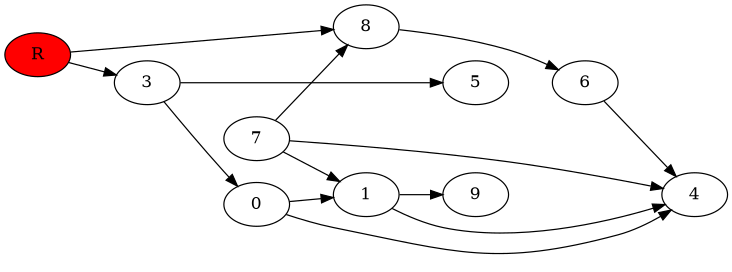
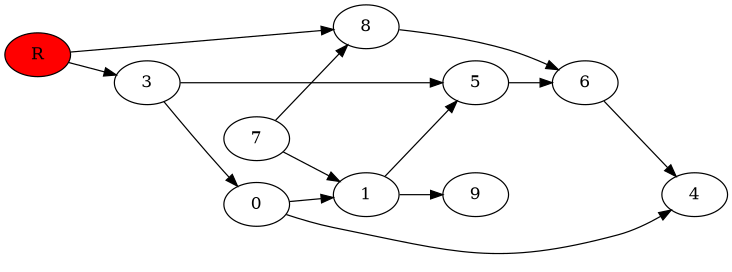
edge "5" -> "6": added
edge "7" -> "4": removed
edge "1" -> "4": now "1" -> "5"
